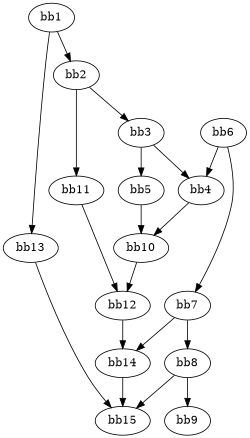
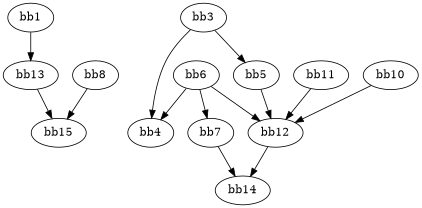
node "bb2": removed
edge "bb6" -> "bb12": added
edge "bb5" -> "bb10": now "bb5" -> "bb12"
edge "bb4" -> "bb10": removed
edge "bb7" -> "bb8": removed
edge "bb14" -> "bb15": removed
node "bb9": removed
